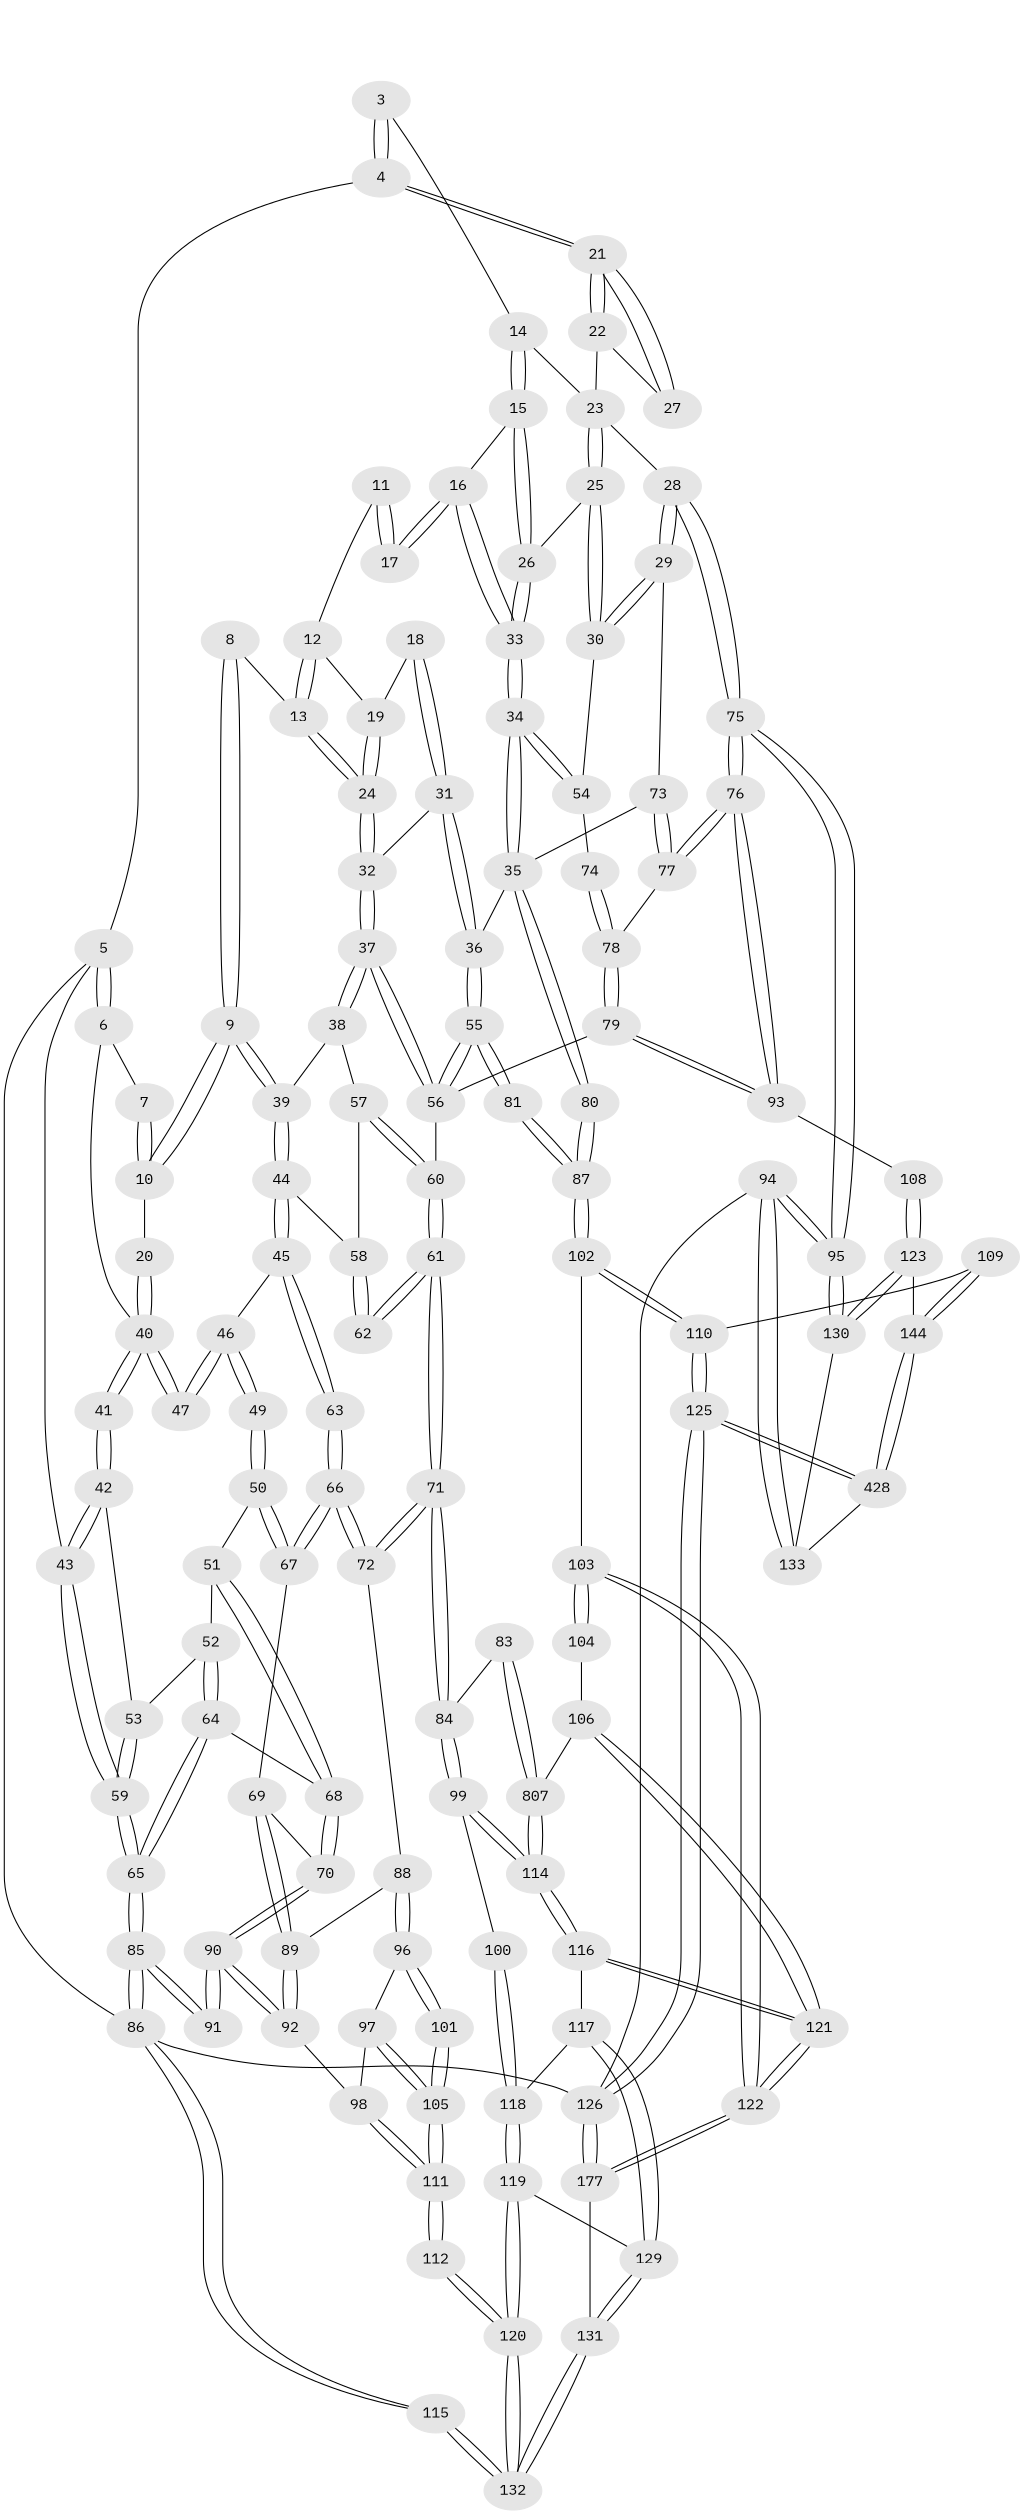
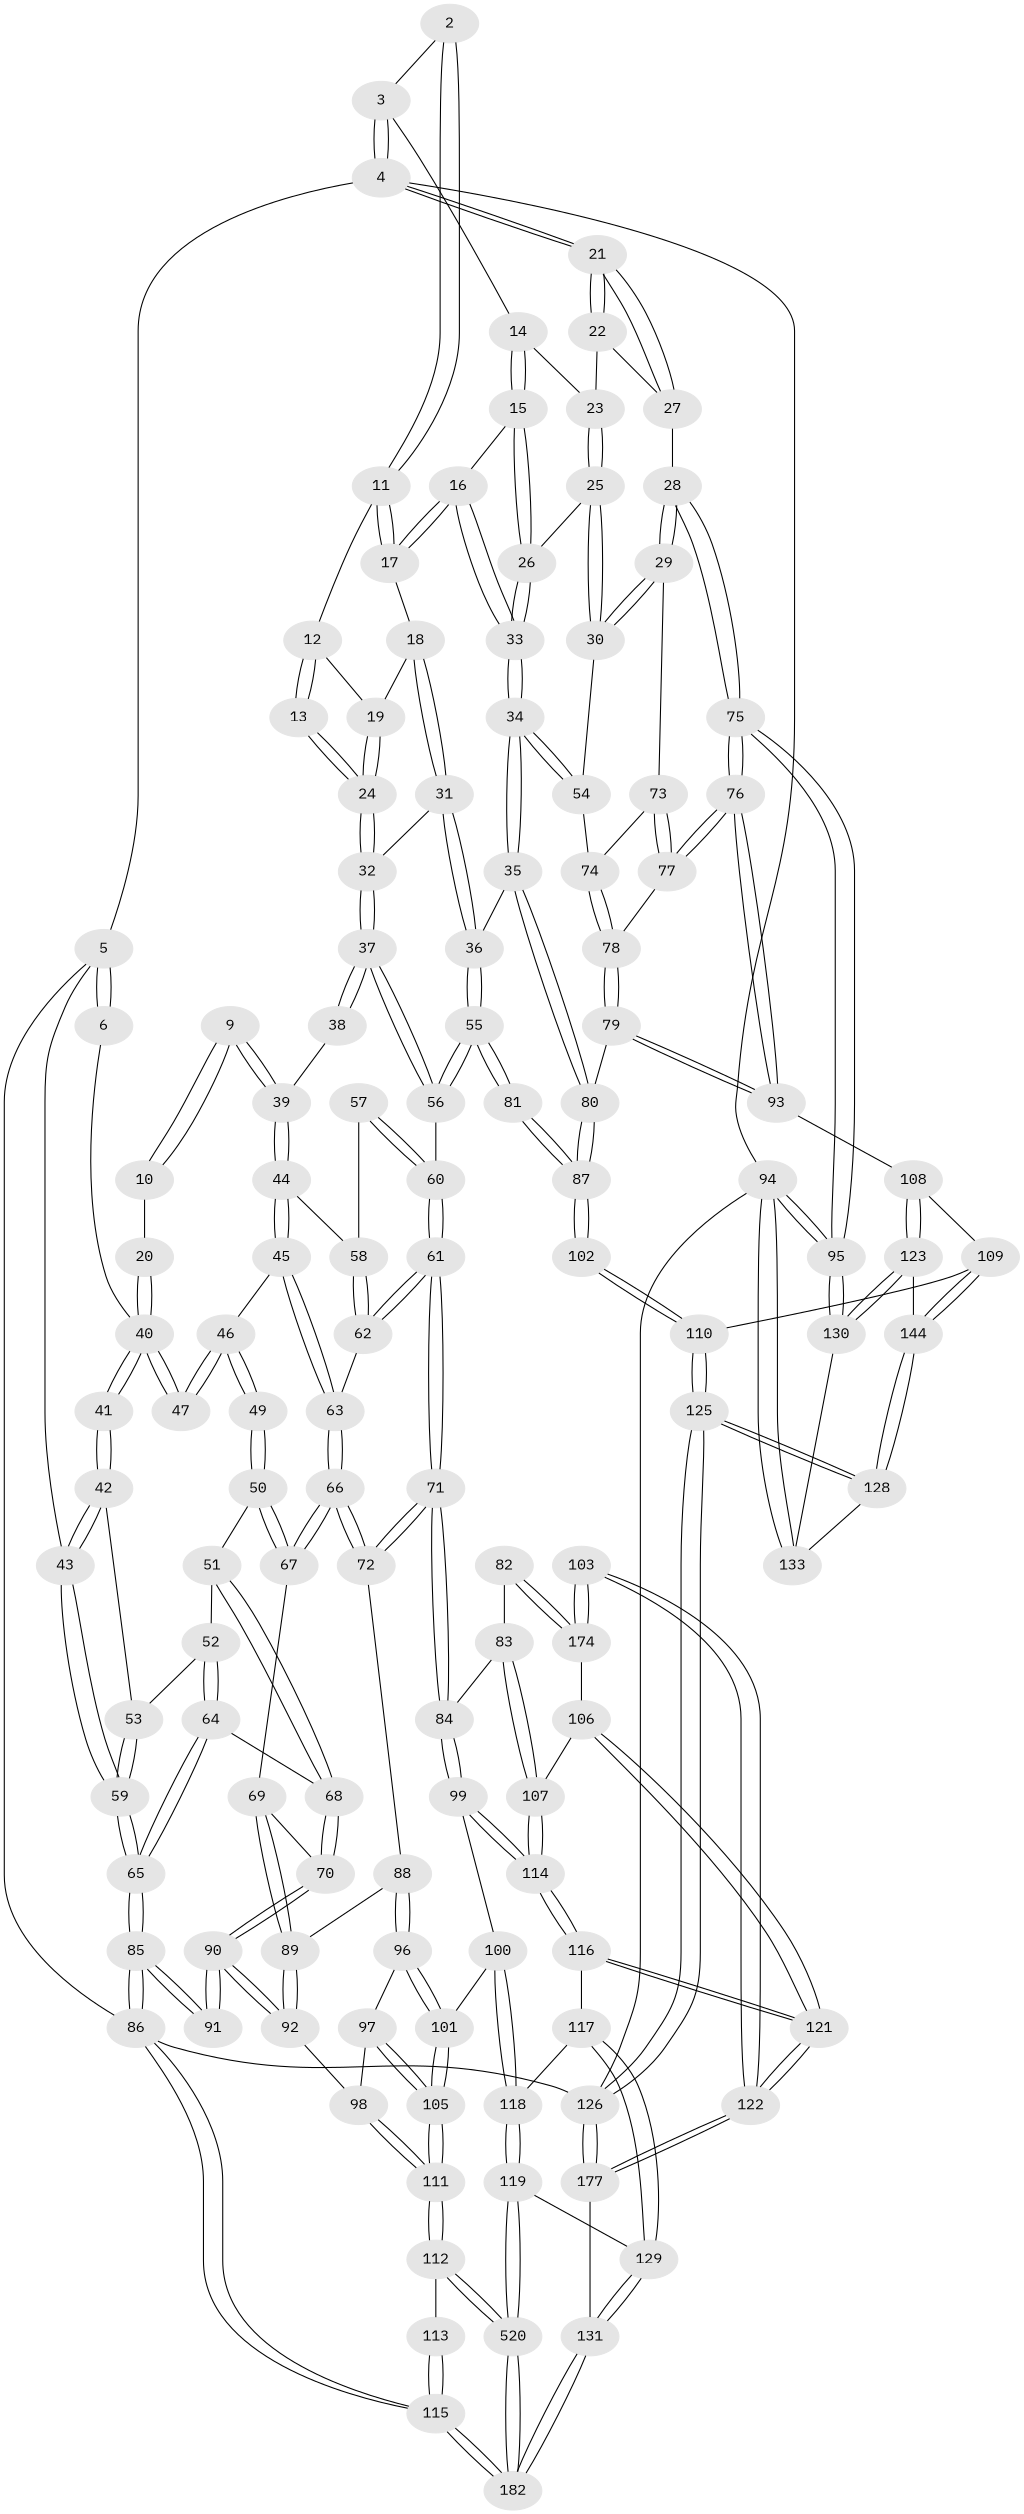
node "2": added
edge "23" -- "28": now "27" -- "28"
edge "4" -- "94": added
edge "17" -- "18": added
node "8": removed
edge "73" -- "35": now "73" -- "74"
edge "79" -- "56": now "79" -- "80"
edge "38" -- "57": removed
node "7": removed
edge "108" -- "109": added
edge "62" -- "63": added
edge "102" -- "103": removed
node "428": label "428" -> "128"
node "82": added
node "104": label "104" -> "174"
node "807": label "807" -> "107"
edge "100" -- "101": added
node "113": added
node "120": label "120" -> "520"
node "132": label "132" -> "182"
